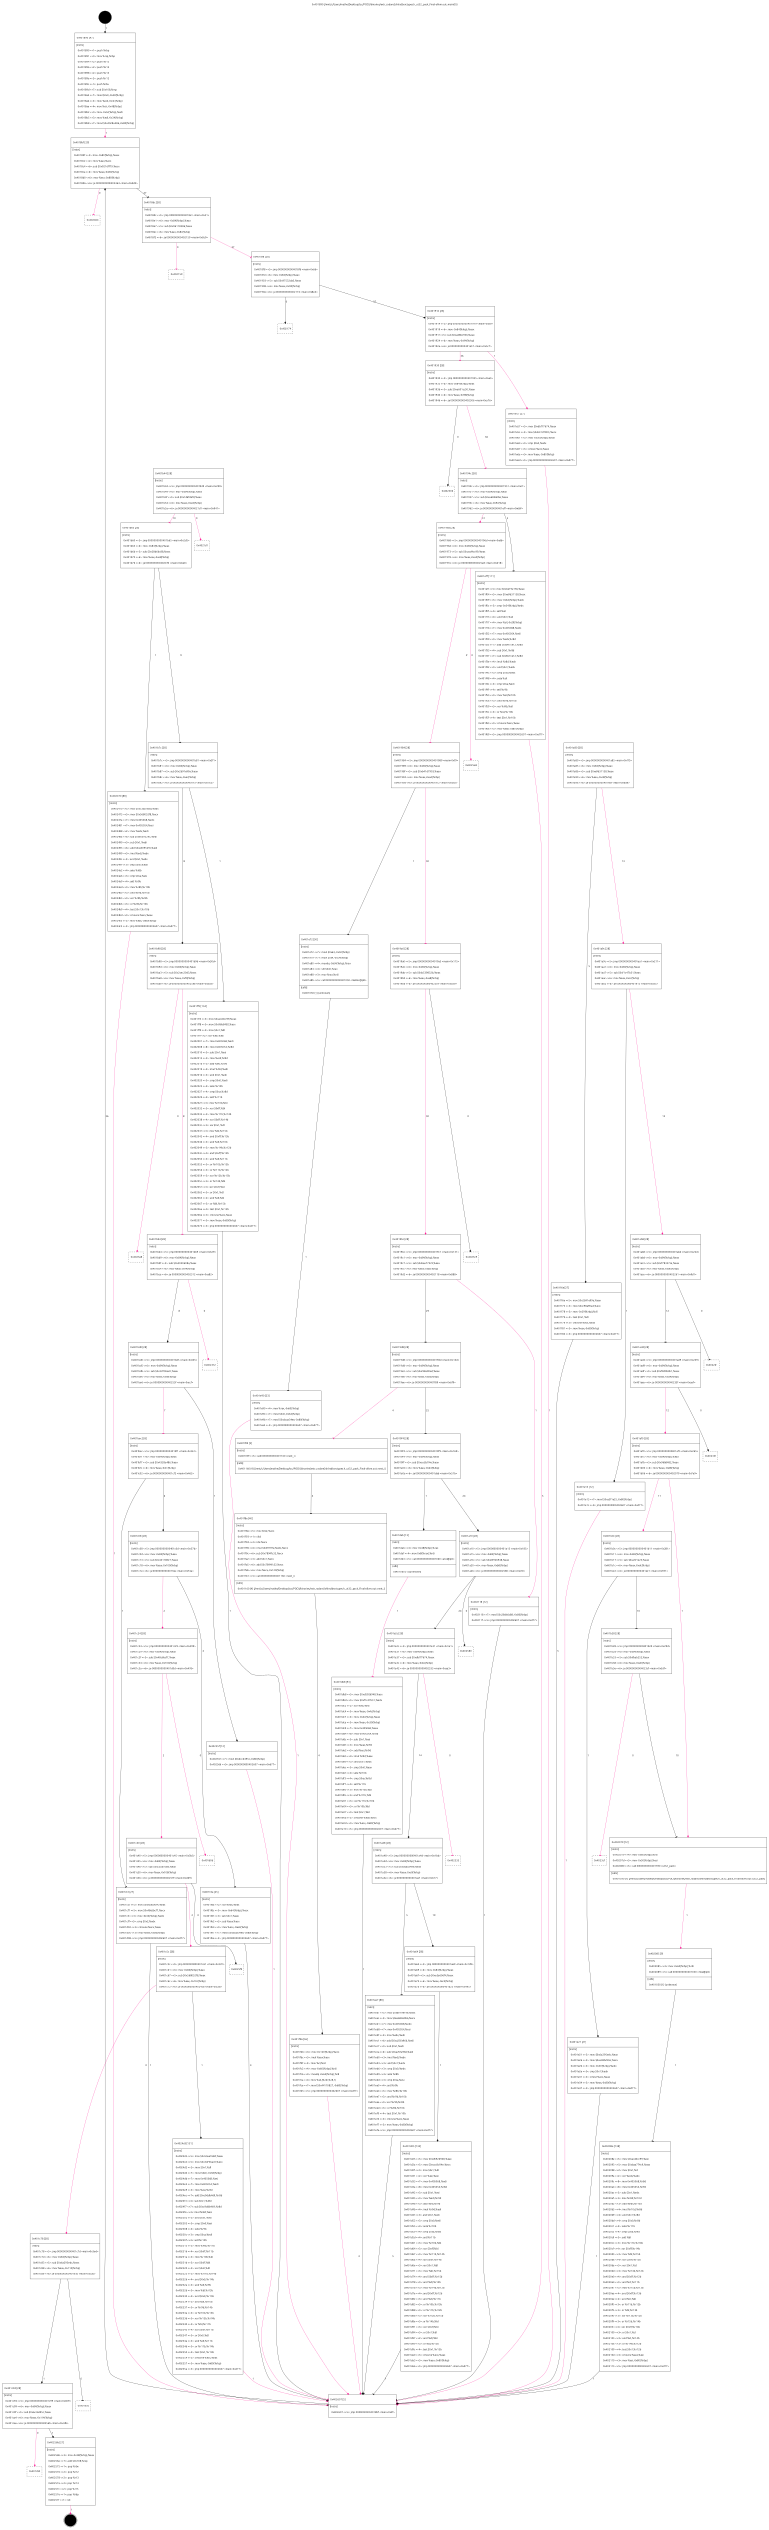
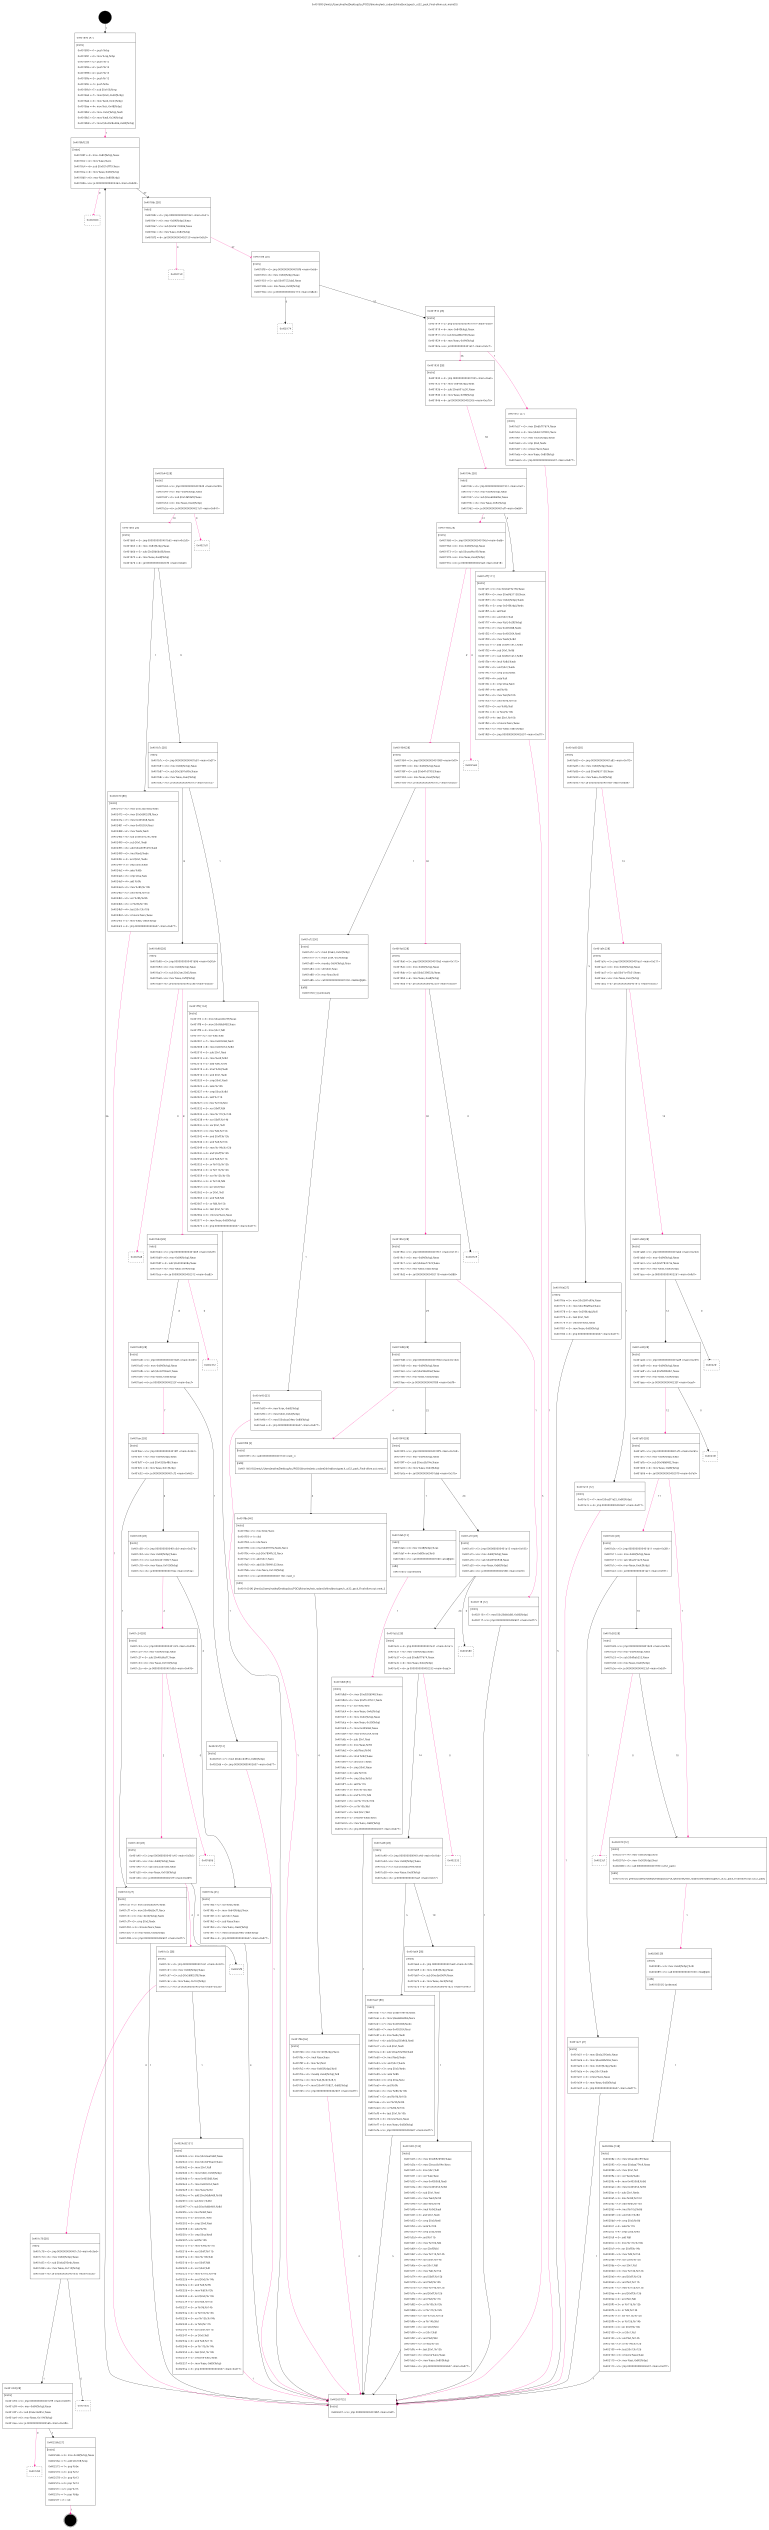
node "0x402306": removed
edge "0x401ab8 [28]" -> "0x401ad4 [28]": arrowhead tee -> diamond
